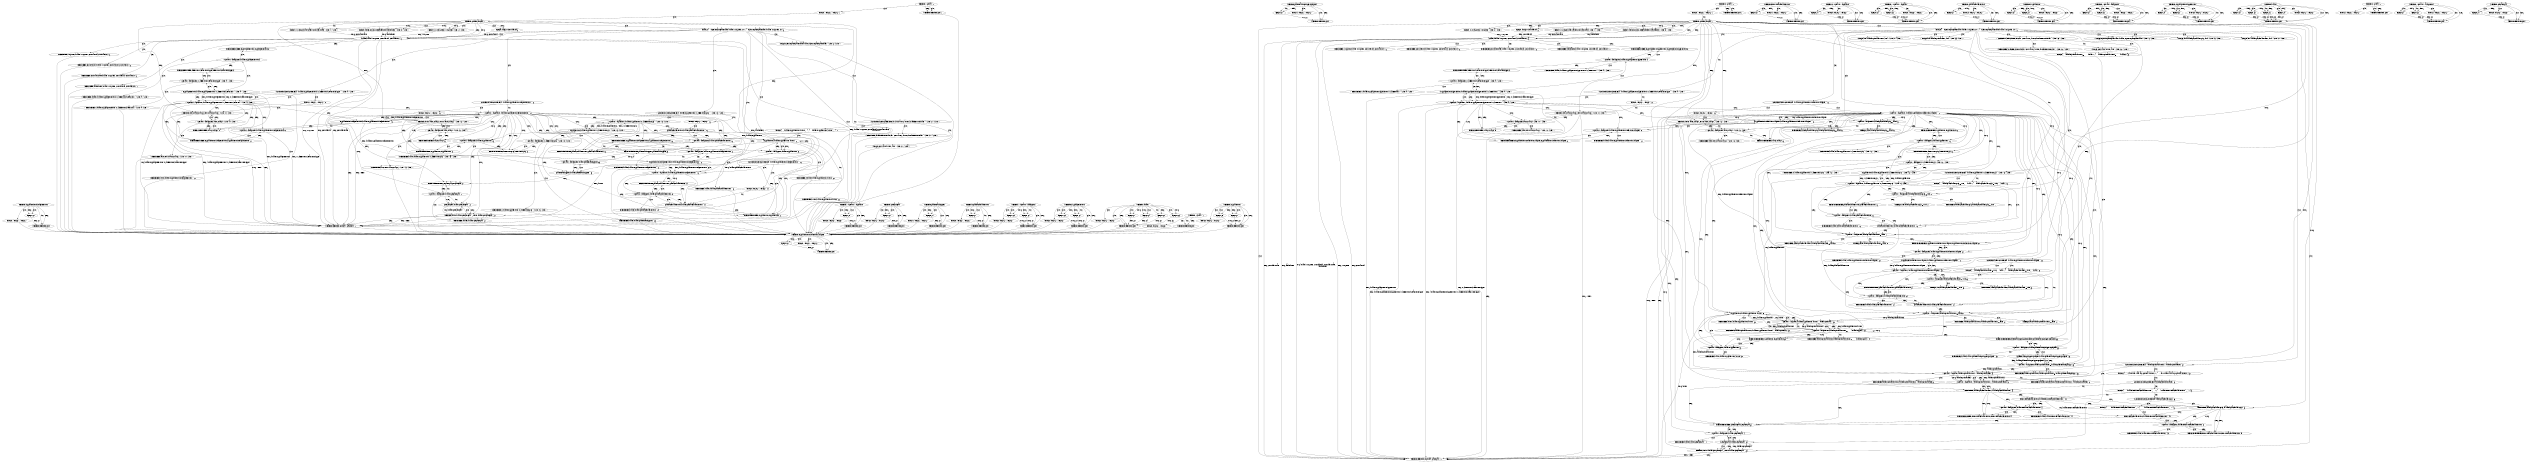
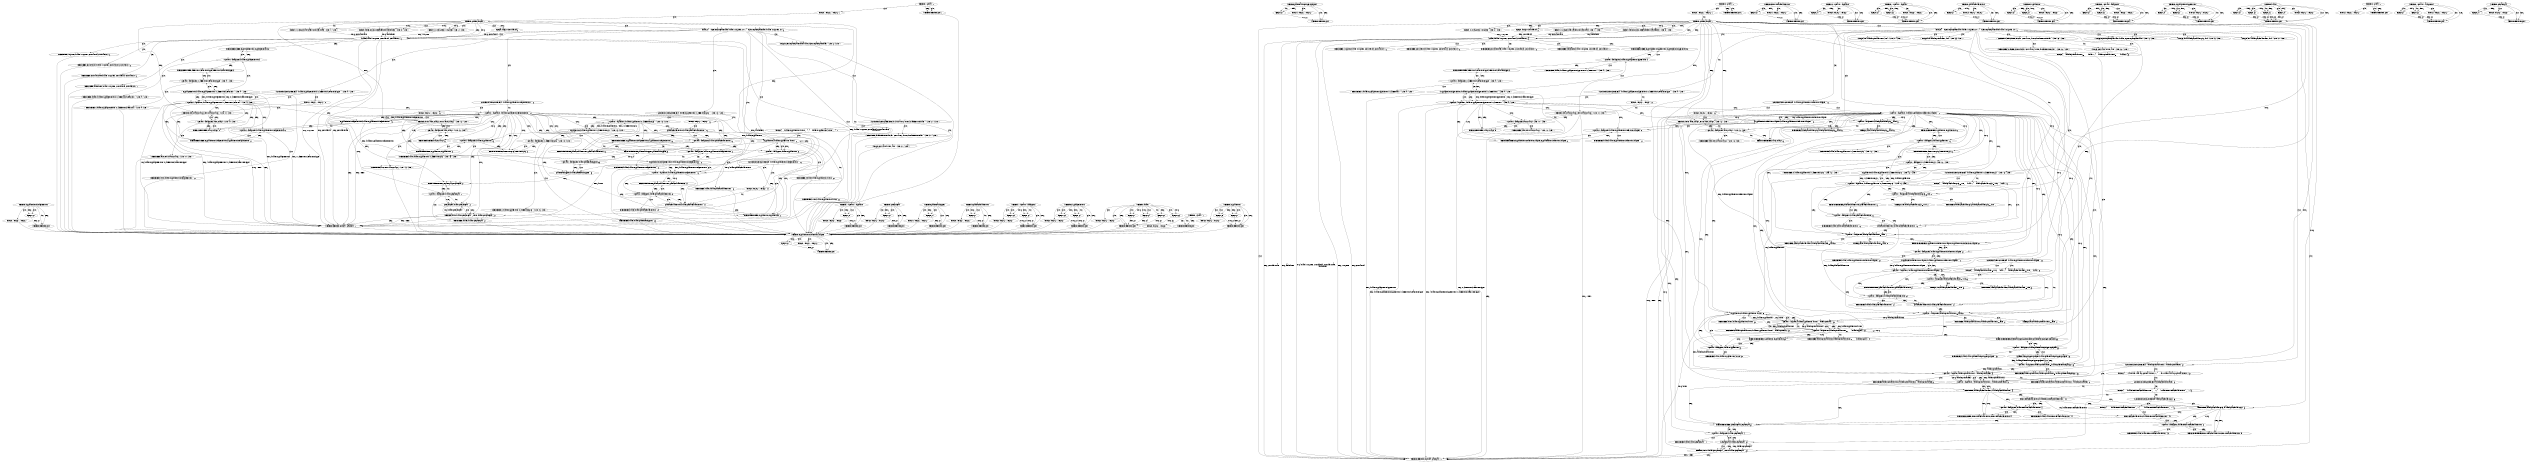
edge "(FIELD_IDENTIFIER,TryAddAxesButton,TryAddAxesButton)" -> "(<operator>.fieldAccess,builder.TryAddAxesButton)": added, label "CFG:"
